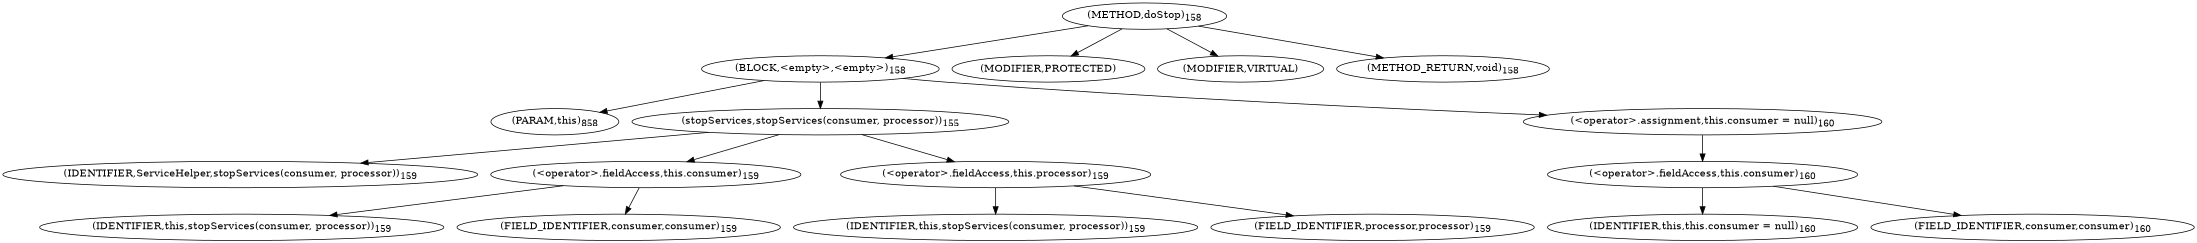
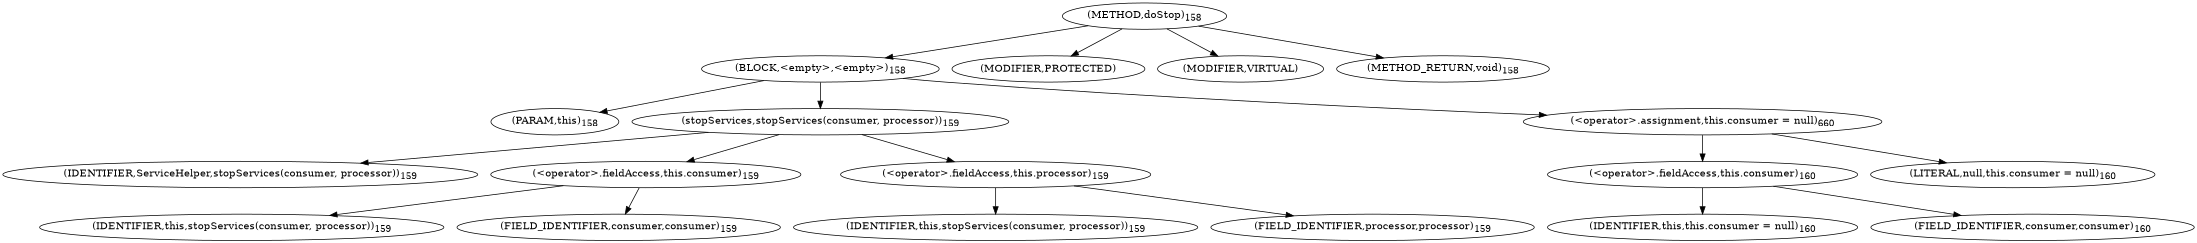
node "(PARAM,this)": text "858" -> "158"
node "(stopServices,stopServices(consumer, processor))": text "155" -> "159"
node "(<operator>.assignment,this.consumer = null)": text "160" -> "660"
node "(LITERAL,null,this.consumer = null)": added
